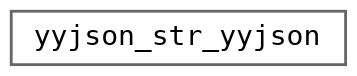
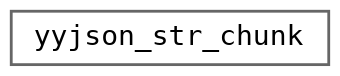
node "yyjson_str_yyjson": label "yyjson_str_yyjson" -> "yyjson_str_chunk"
